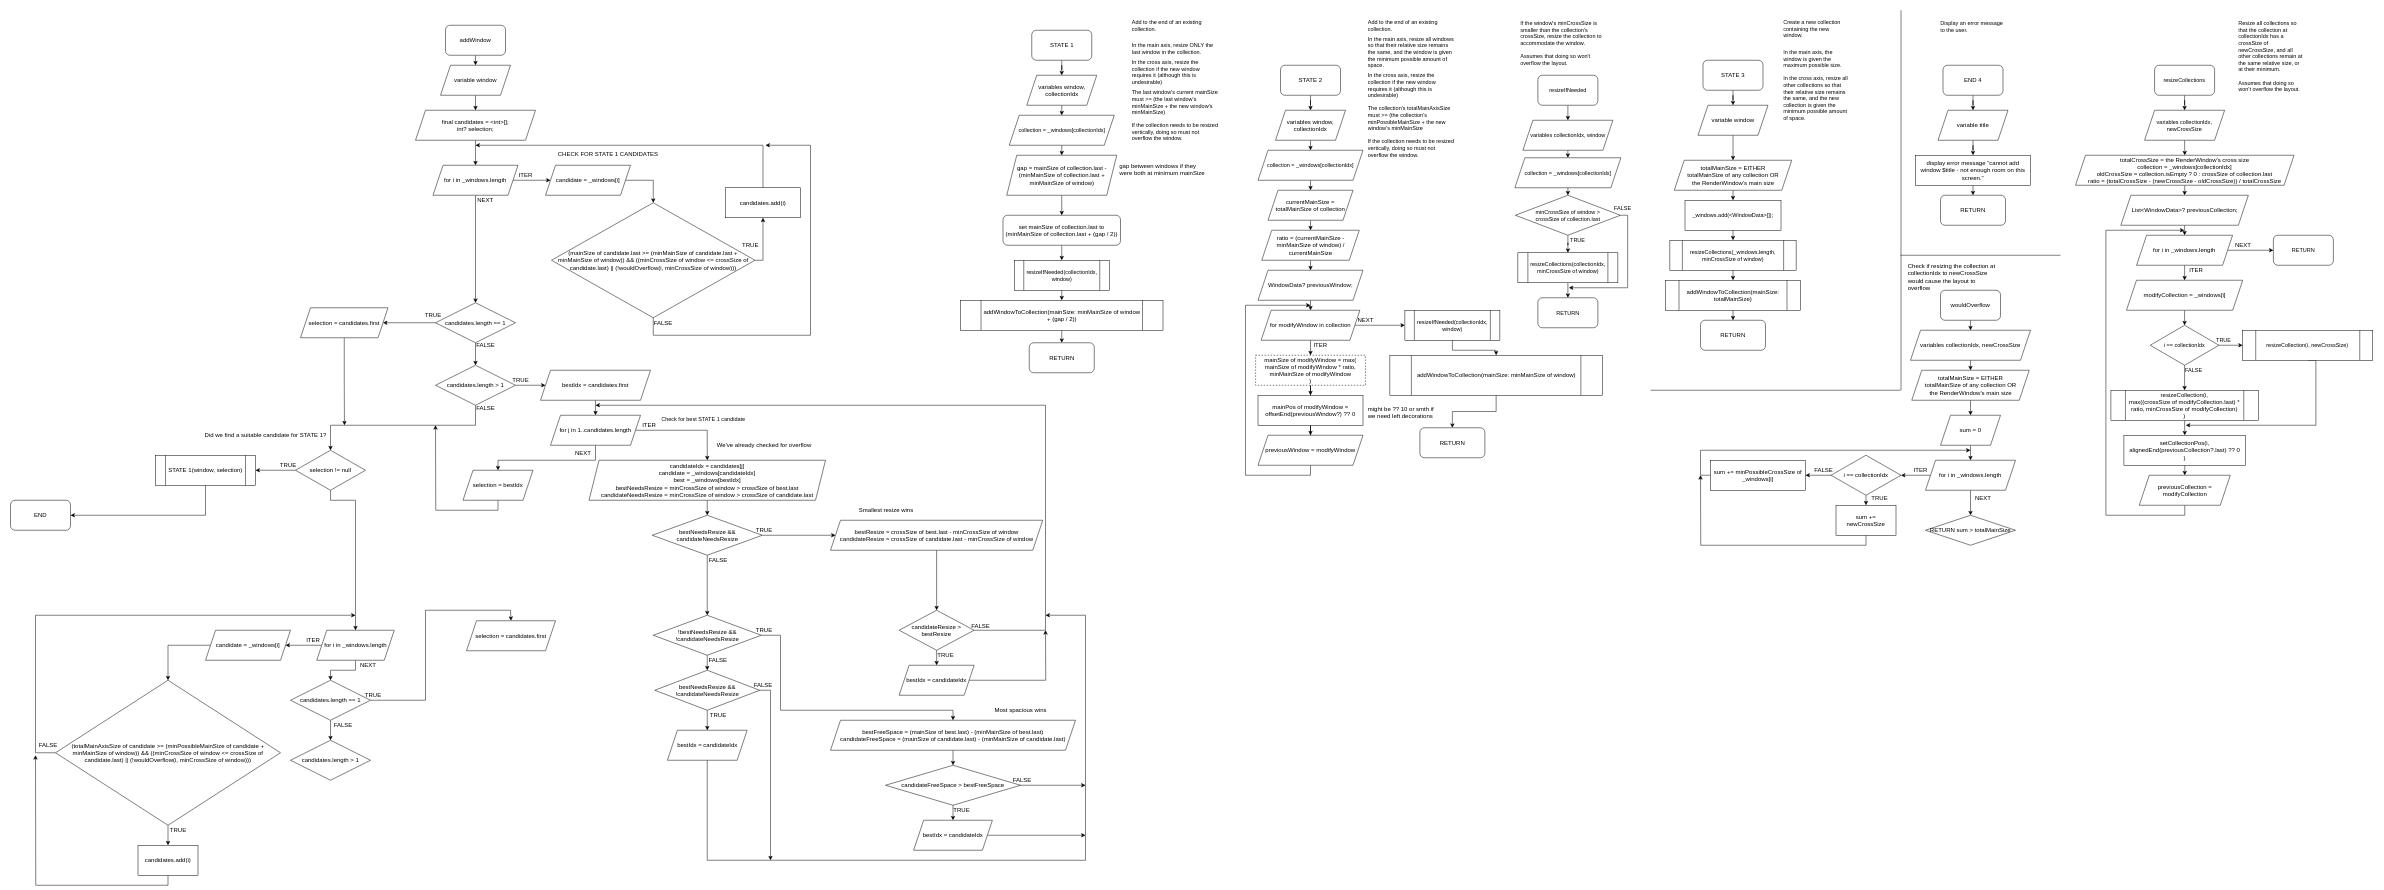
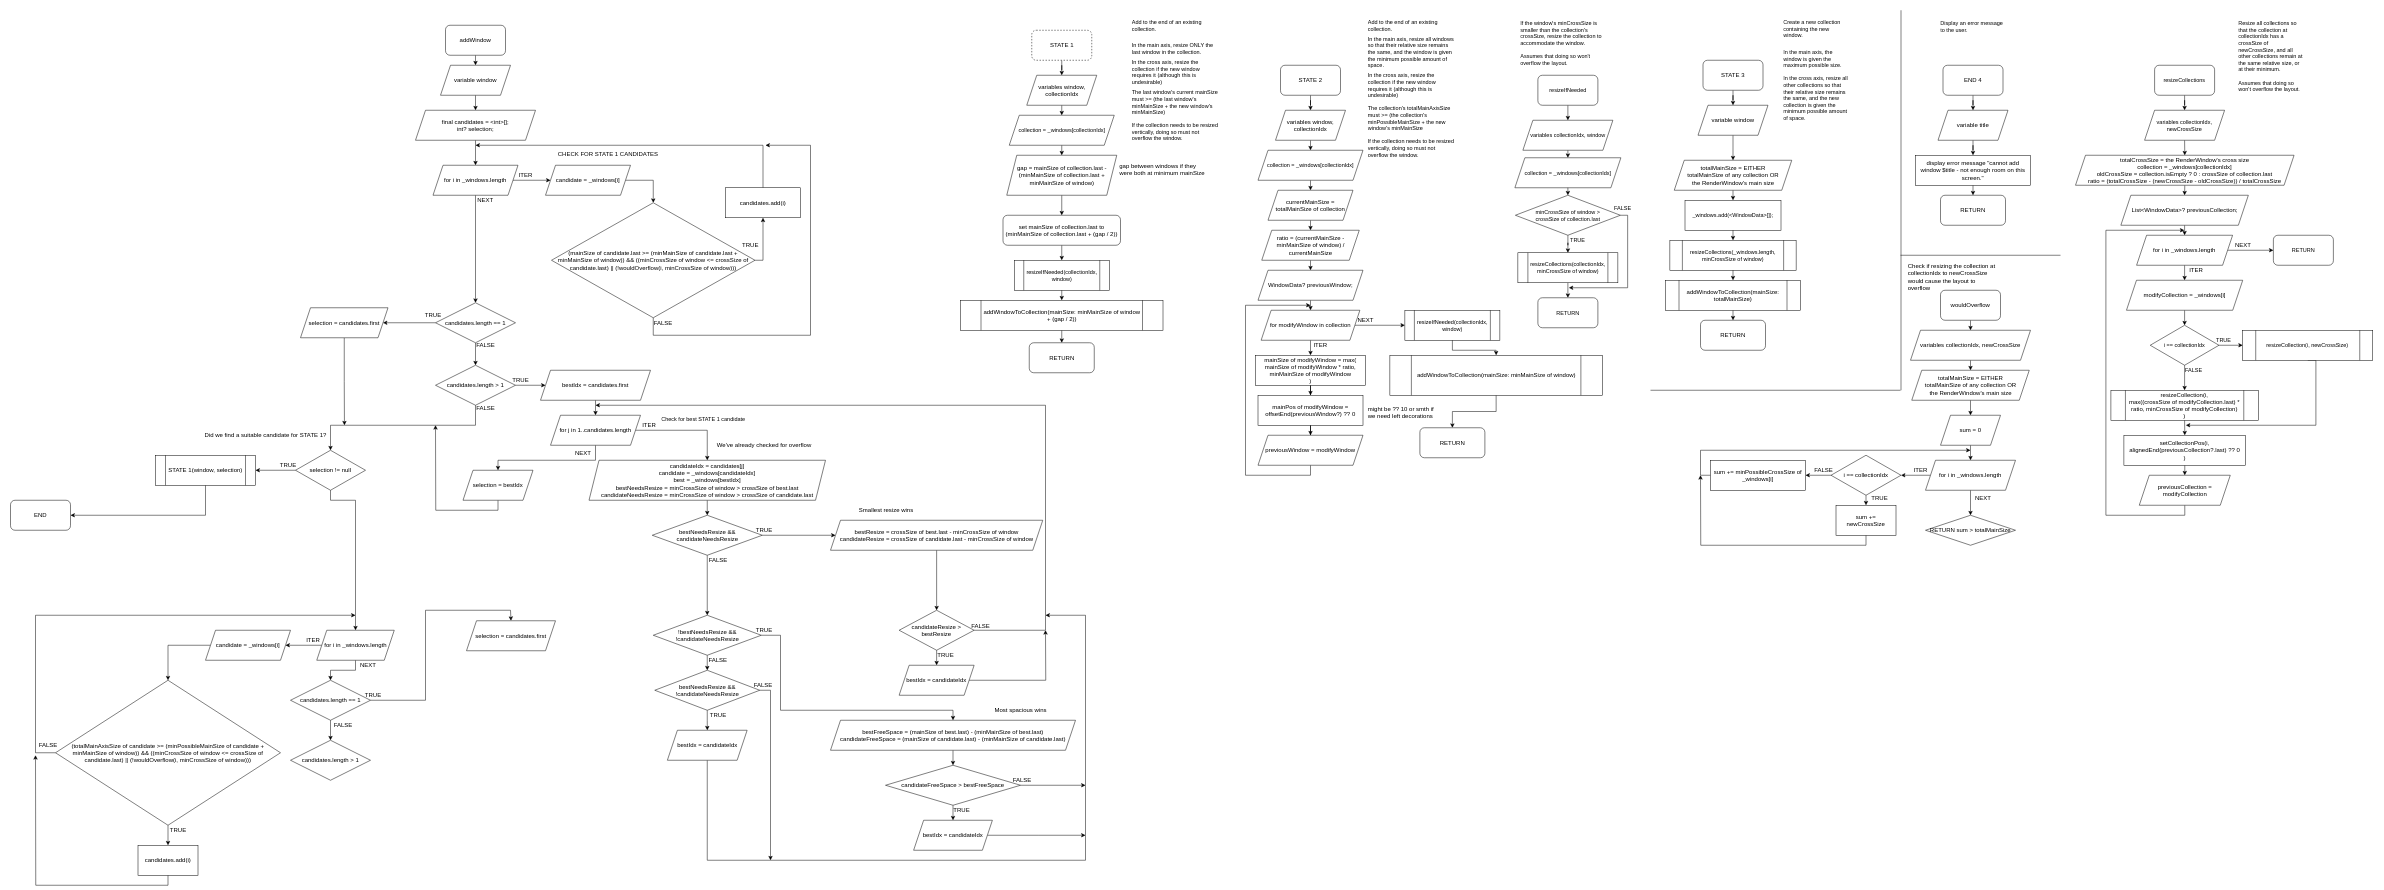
node "STATE 1": style solid -> dashed
node "mainSize of modifyWindow = max( mainSize of modifyWindow * ratio, minMainSize of modifyWindow )": style dashed -> solid
